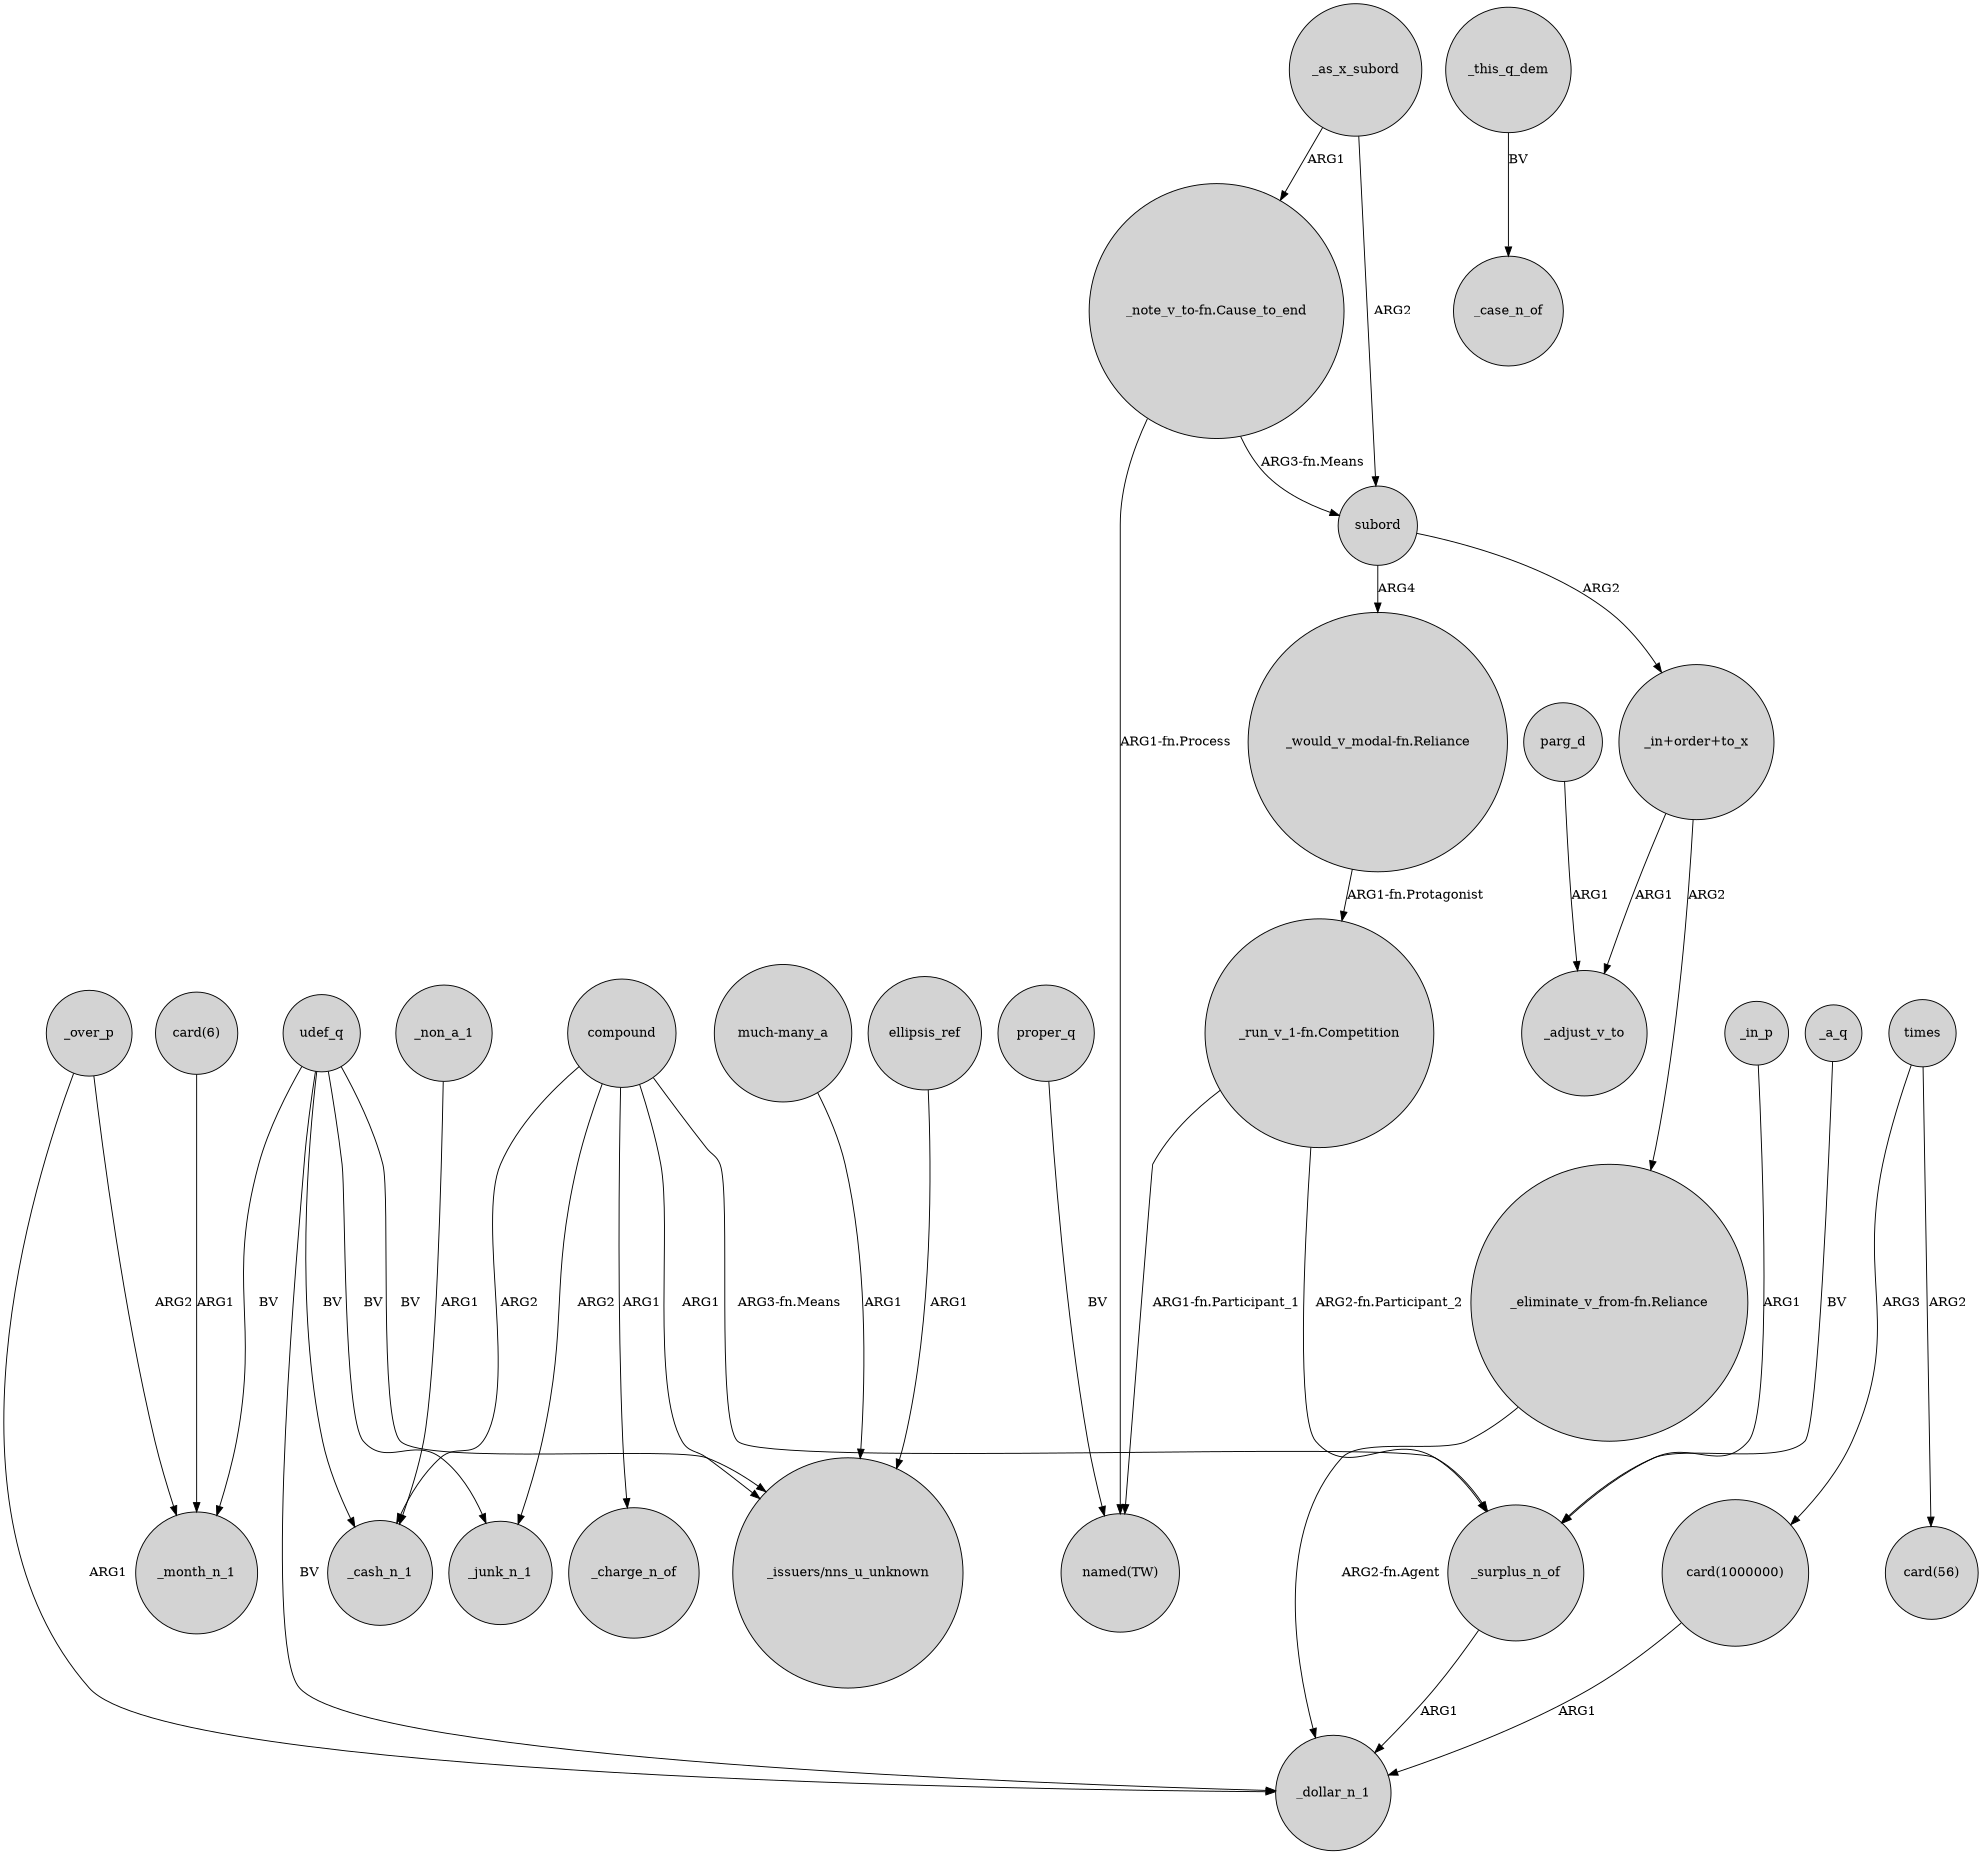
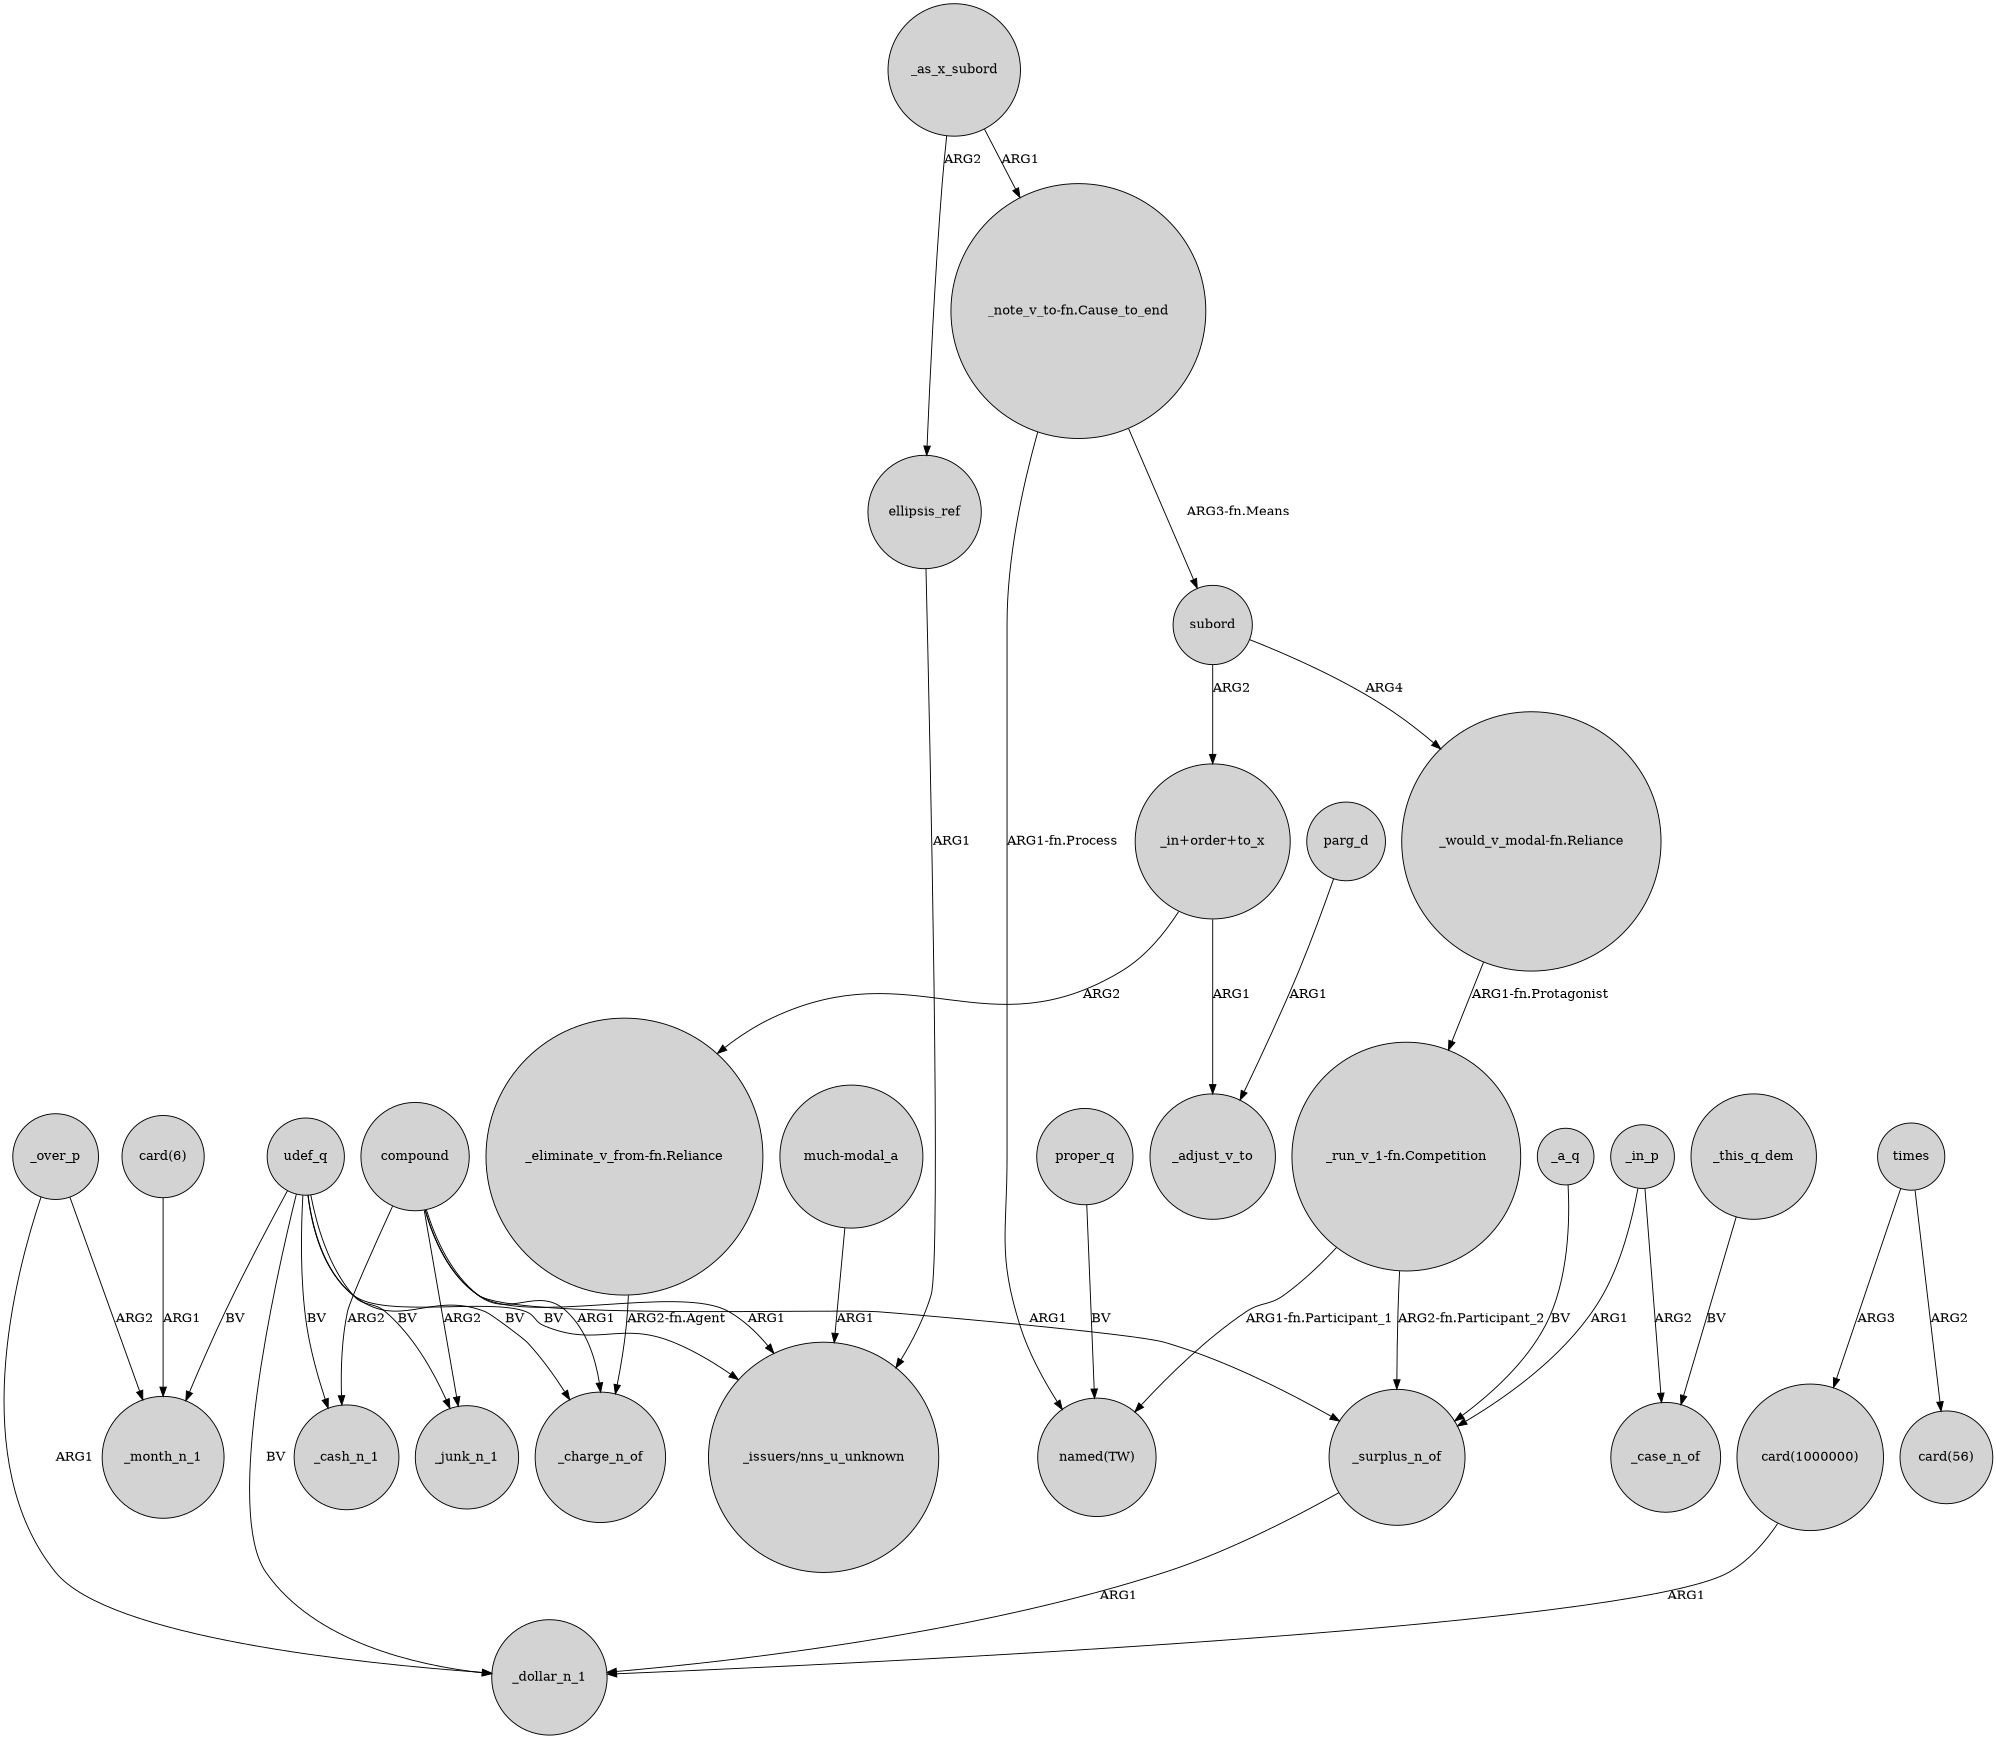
edge "_as_x_subord" -> "subord": now "_as_x_subord" -> "ellipsis_ref"
node "_non_a_1": removed
node "much-many_a": label "much-many_a" -> "much-modal_a"
edge "_in_p" -> "_case_n_of": added, label "ARG2"
edge "compound" -> "_surplus_n_of": label "ARG3-fn.Means" -> "ARG1"
edge "udef_q" -> "_charge_n_of": added, label "BV"
edge "_eliminate_v_from-fn.Reliance" -> "_dollar_n_1": now "_eliminate_v_from-fn.Reliance" -> "_charge_n_of"
